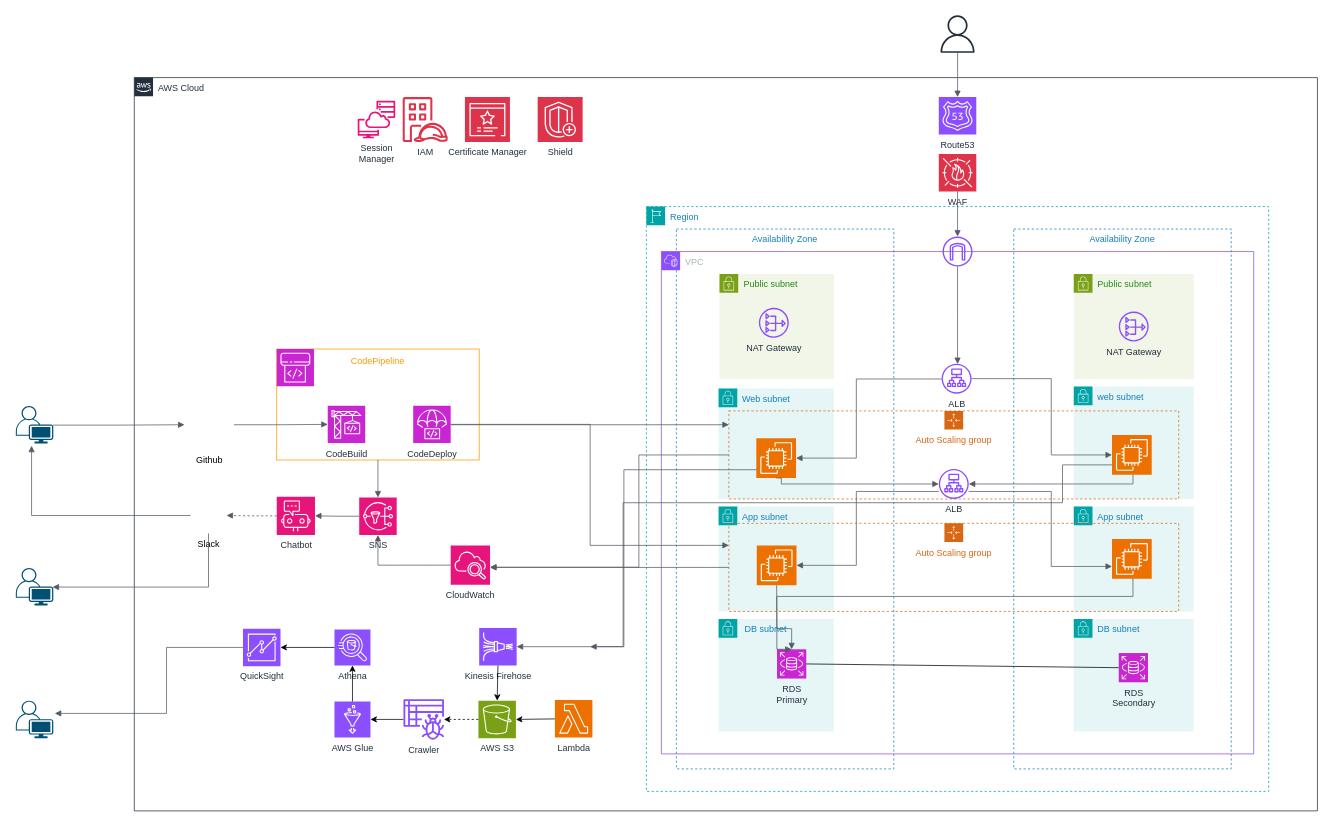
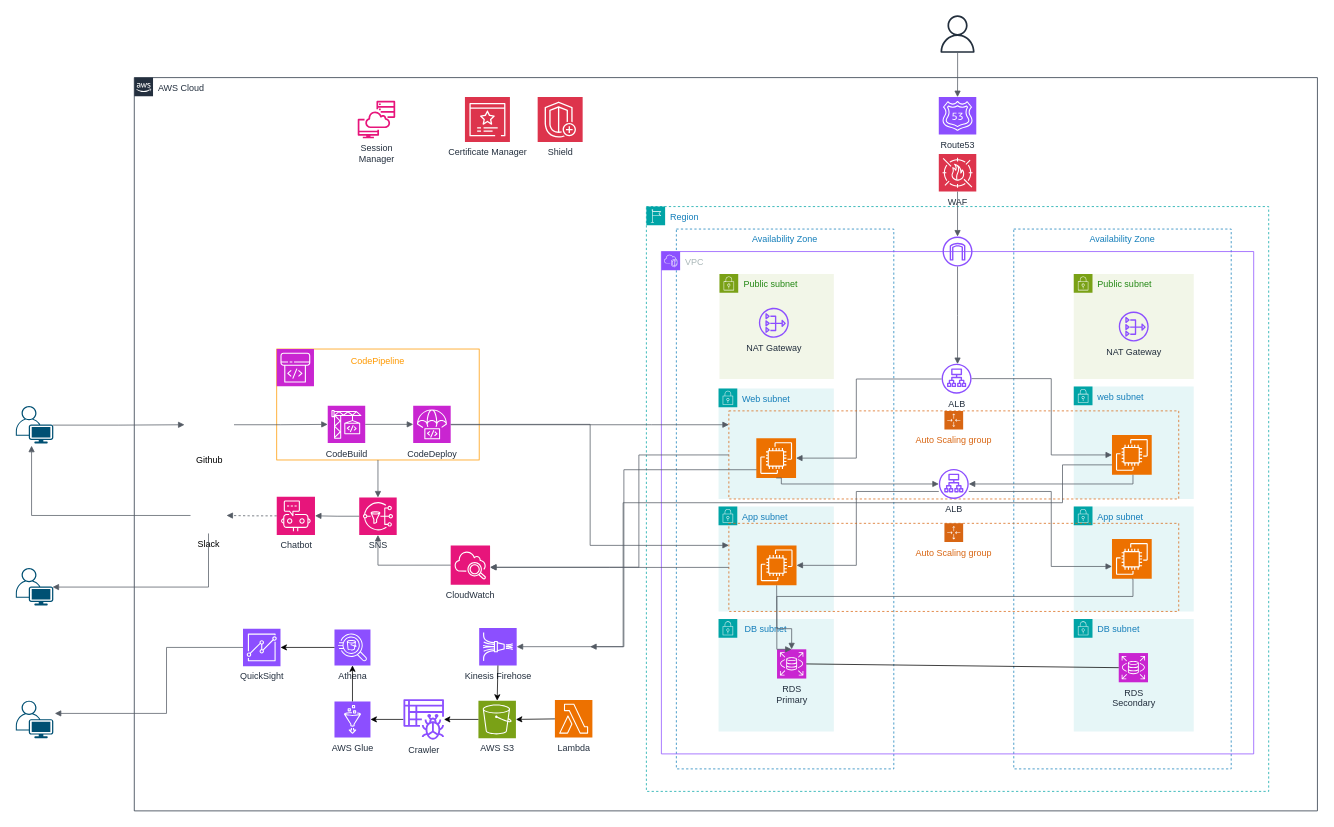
node "IAM": removed
edge "CodeBuild" -> "CodeDeploy": added
edge "AWS S3" -> "Crawler": style dashed -> solid
